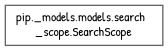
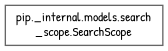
node "pip._models.models.search _scope.SearchScope": label "pip._models.models.search _scope.SearchScope" -> "pip._internal.models.search _scope.SearchScope"
